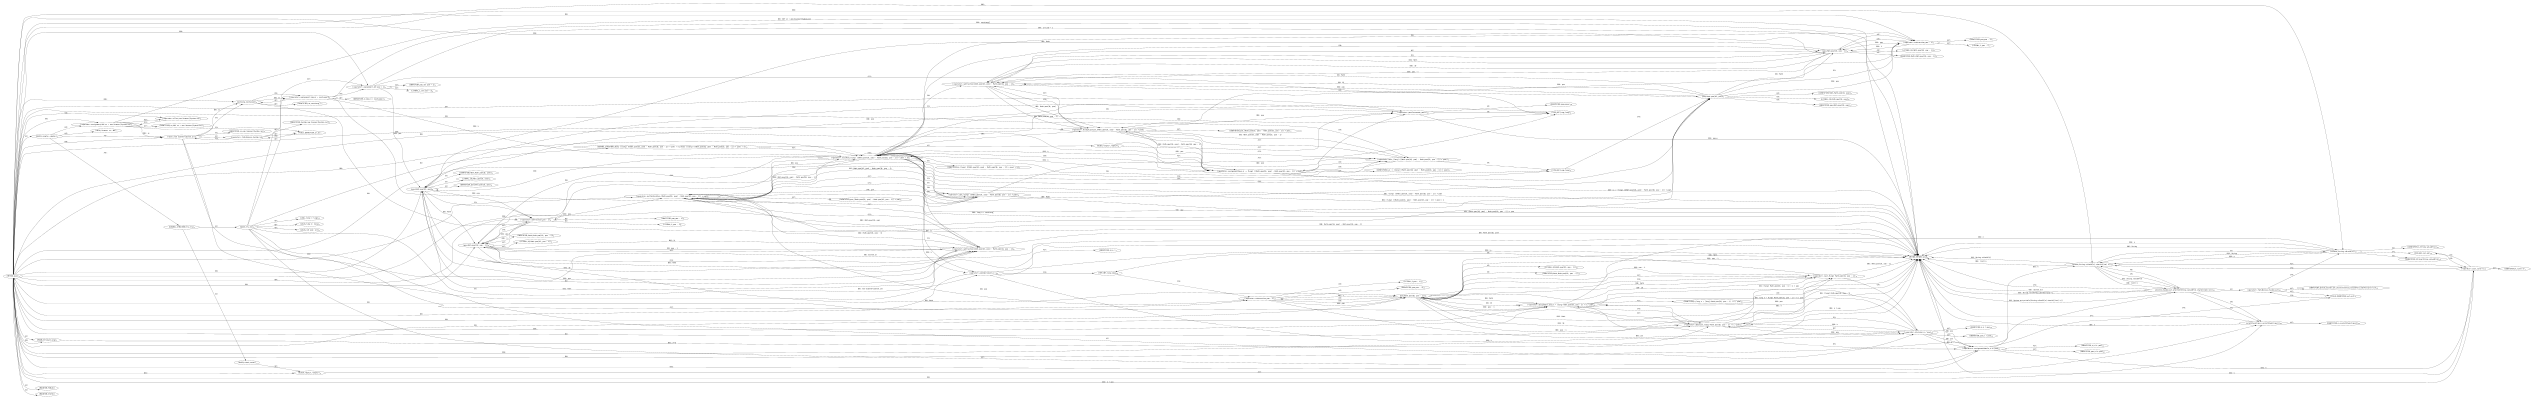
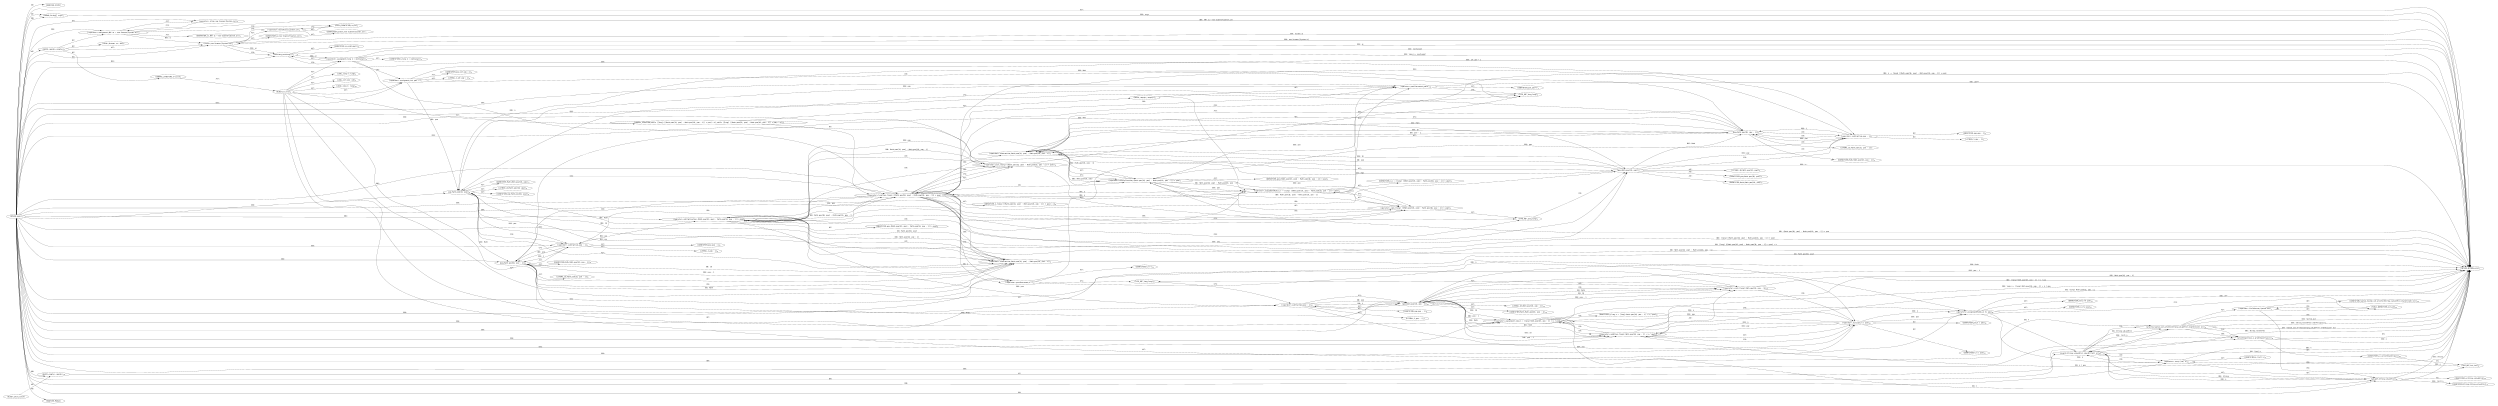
edge "(valueOf,String.valueOf(n))" -> "(TYPE_REF,int,int)": now "(IDENTIFIER,e,e.printStackTrace())" -> "(TYPE_REF,int,int)"
edge "(valueOf,String.valueOf(n))" -> "(IDENTIFIER,String,String.valueOf(n))": label "AST: " -> "DDG: (int) k"
edge "(CONTROL_STRUCTURE,try,try)" -> "(BLOCK,catch,catch)": removed, label "AST:"
edge "(METHOD_RETURN,void)" -> "(<operators>.assignmentModulo,k %= pow)": reversed
edge "(METHOD,main)" -> "(<operator>.cast,(int) k)": label "DDG: k / pow" -> "DDG: "
